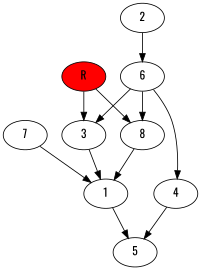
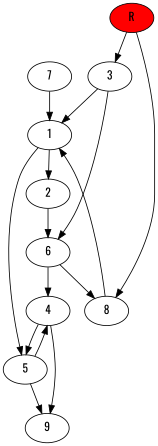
edge "6" -> "3": reversed
edge "1" -> "2": added
edge "5" -> "4": added
node "9": added
